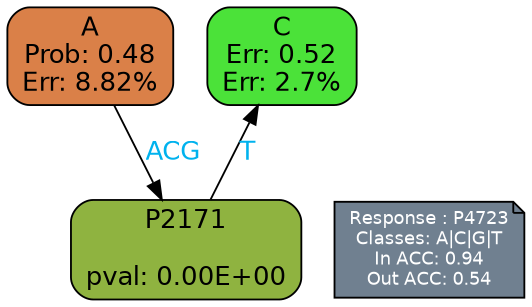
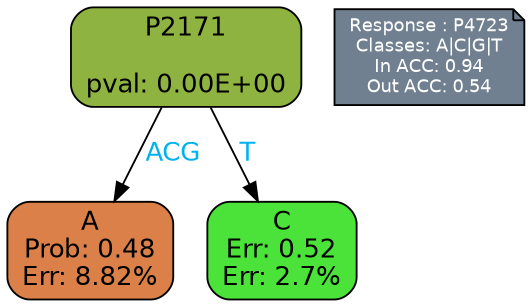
edge "A Prob: 0.48 Err: 8.82%" -> "P2171 pval: 0.00E+00": reversed
